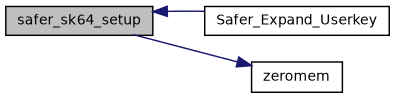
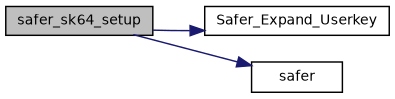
edge "Safer_Expand_Userkey" -> "safer_sk64_setup": reversed
node "zeromem": label "zeromem" -> "safer"
